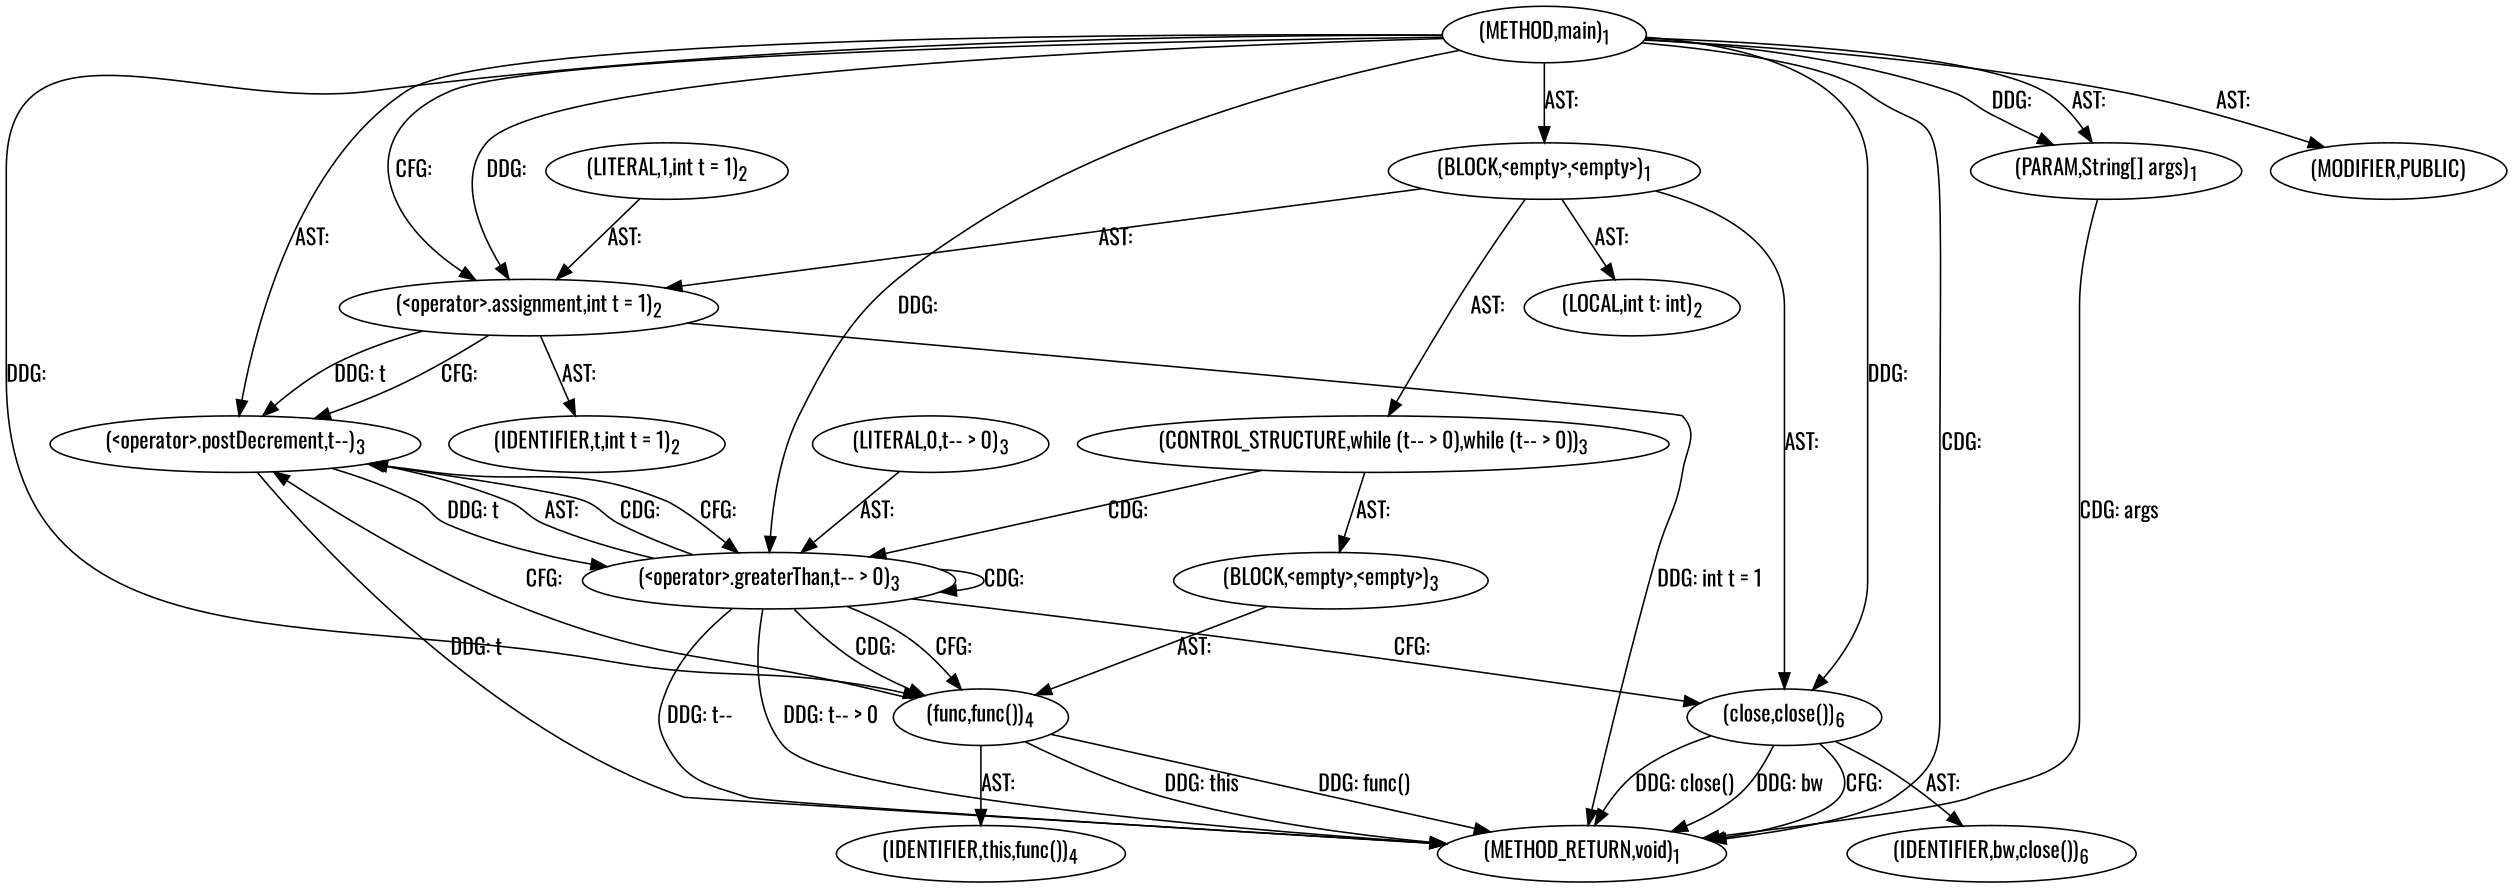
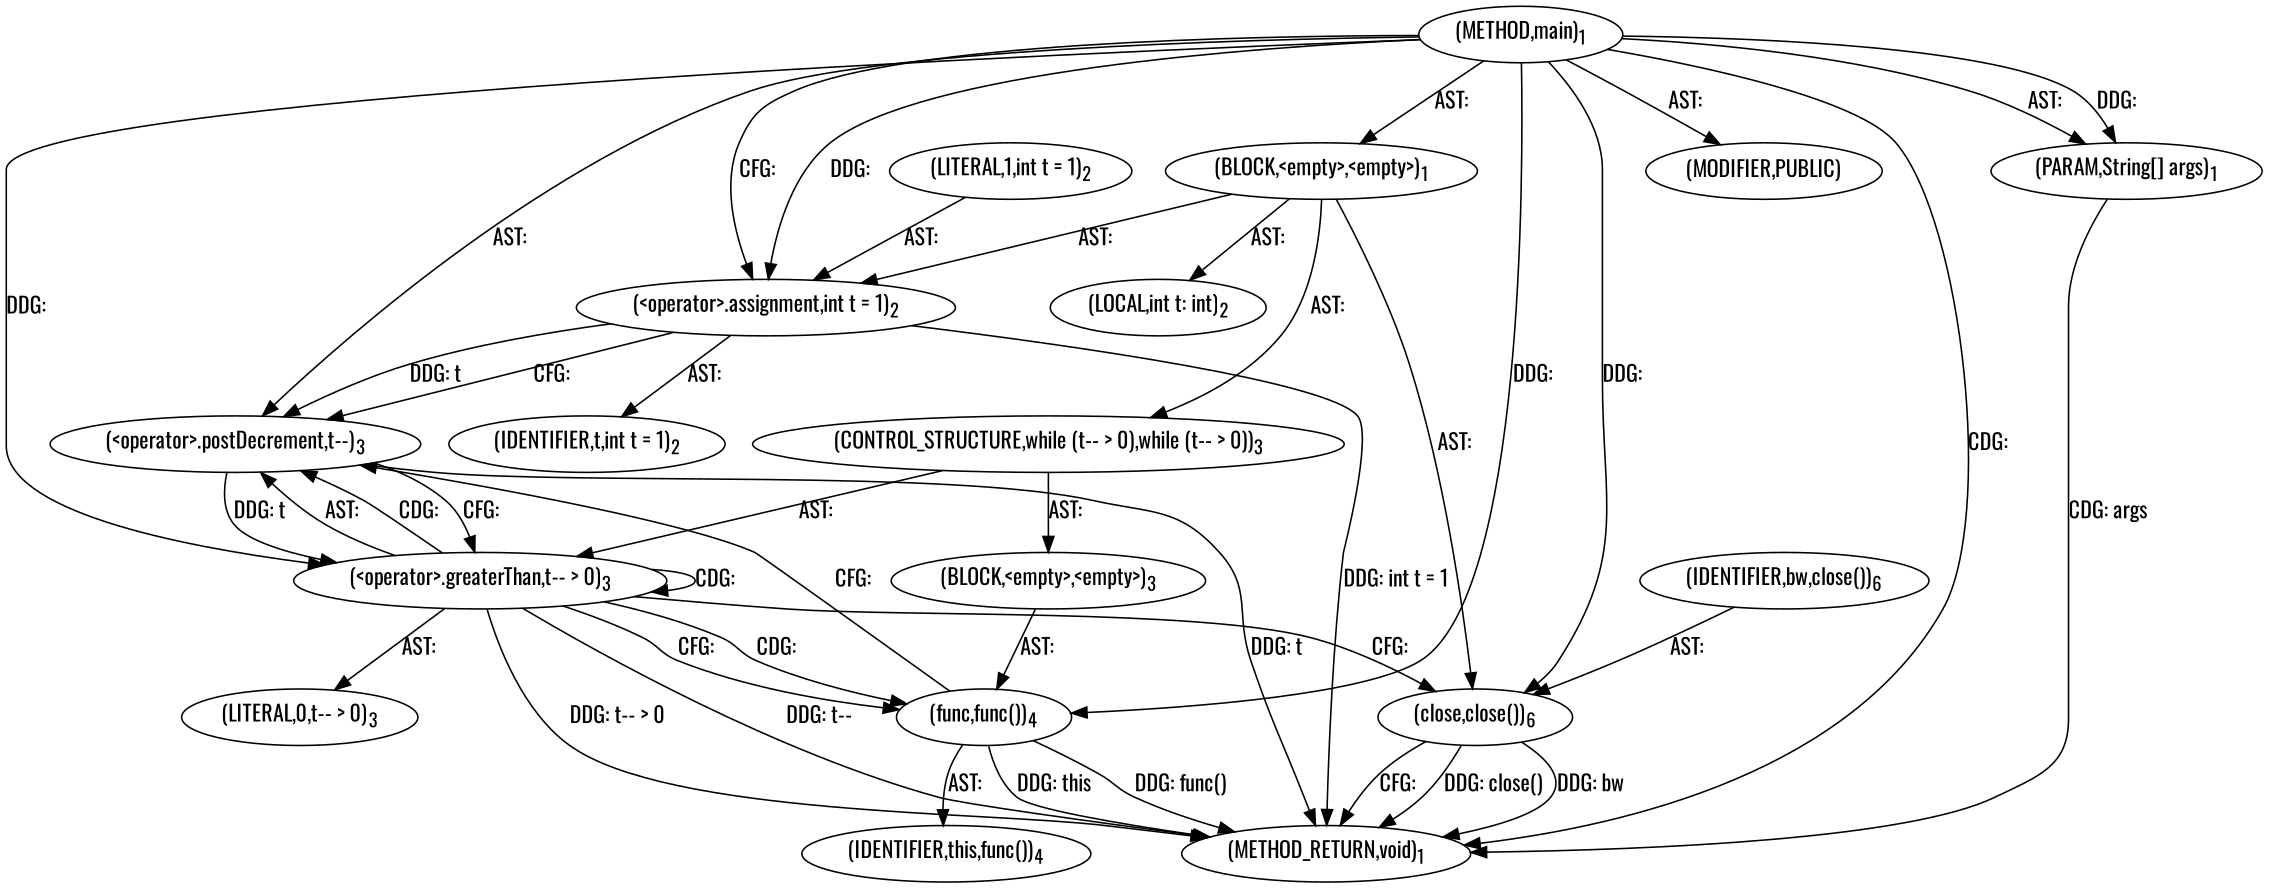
edge "(LITERAL,0,t-- > 0)" -> "(<operator>.greaterThan,t-- > 0)": reversed
edge "(CONTROL_STRUCTURE,while (t-- > 0),while (t-- > 0))" -> "(<operator>.greaterThan,t-- > 0)": label "CDG: " -> "AST: "
edge "(close,close())" -> "(IDENTIFIER,bw,close())": reversed
